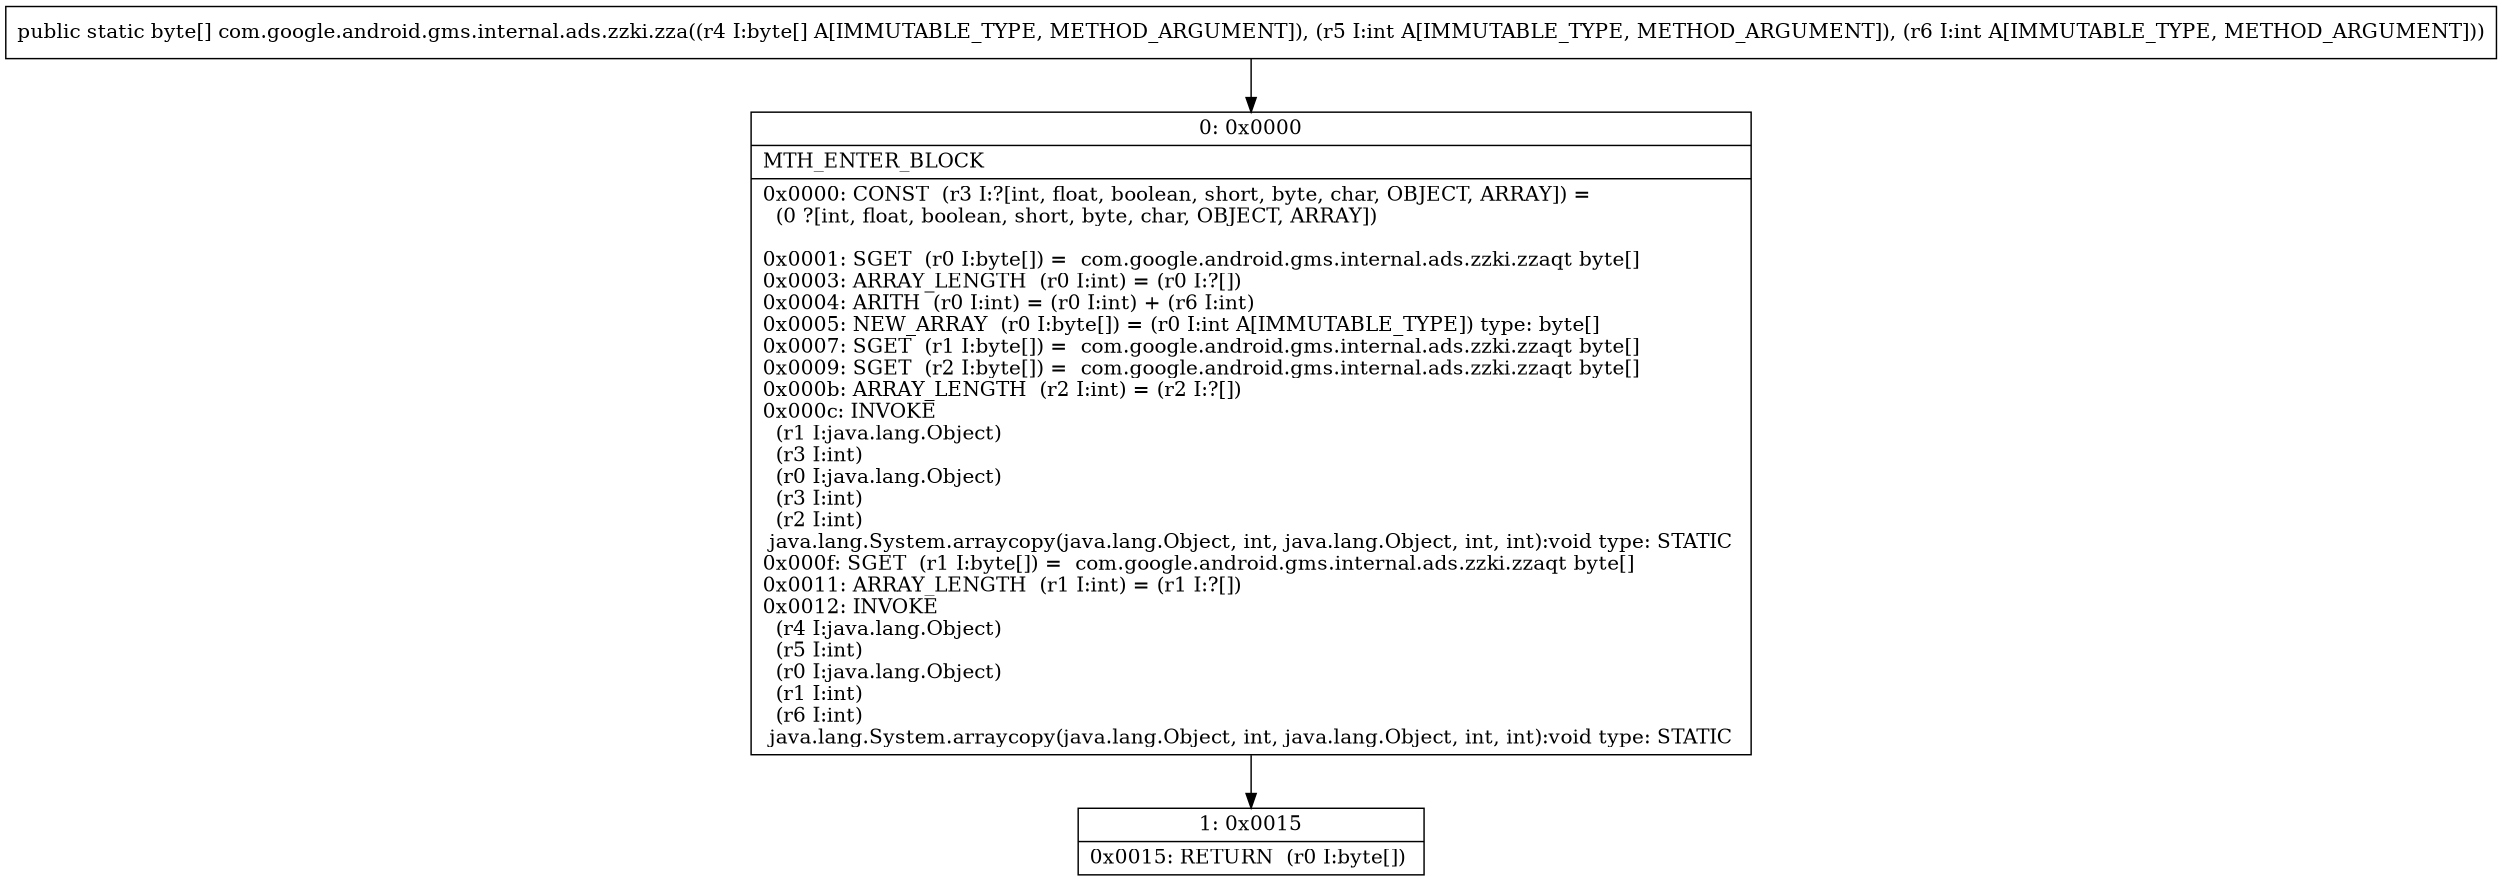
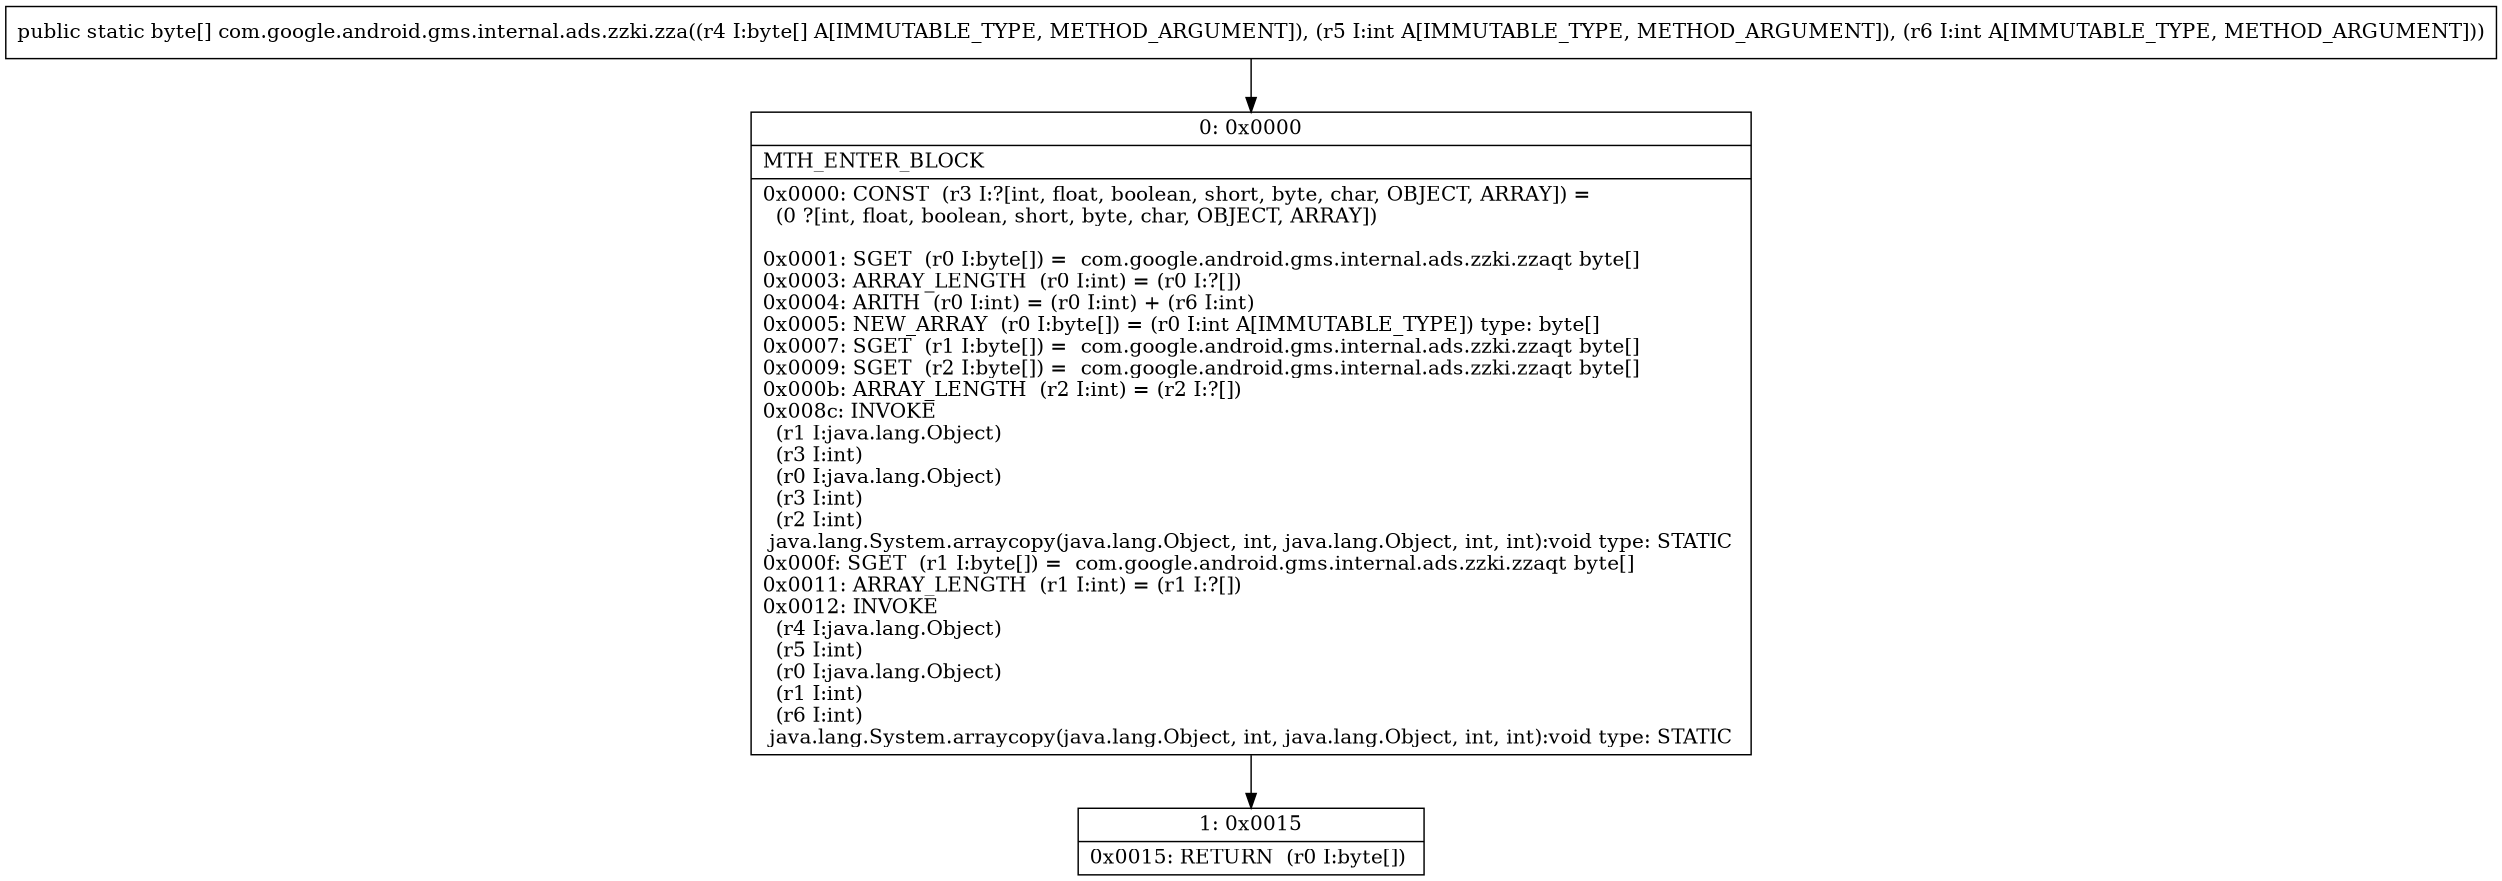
node "0: 0x0000": text "0x000c: INVOKE" -> "0x008c: INVOKE"
